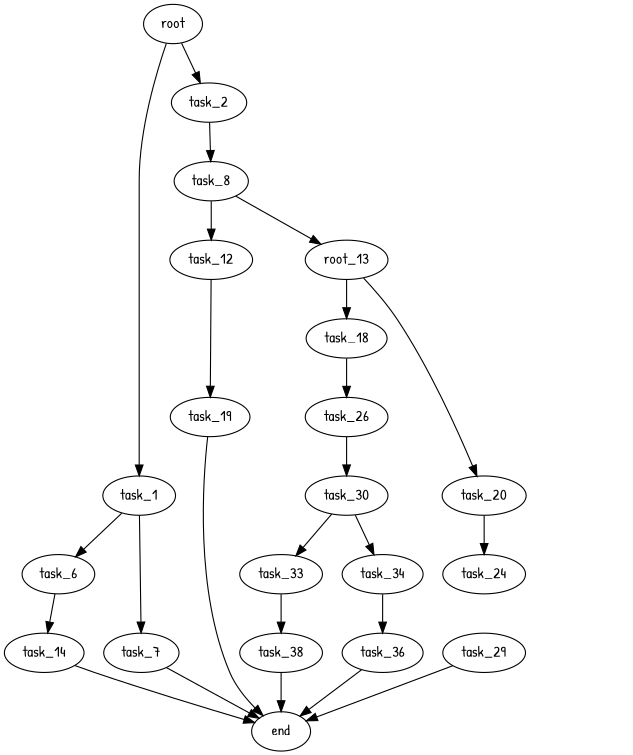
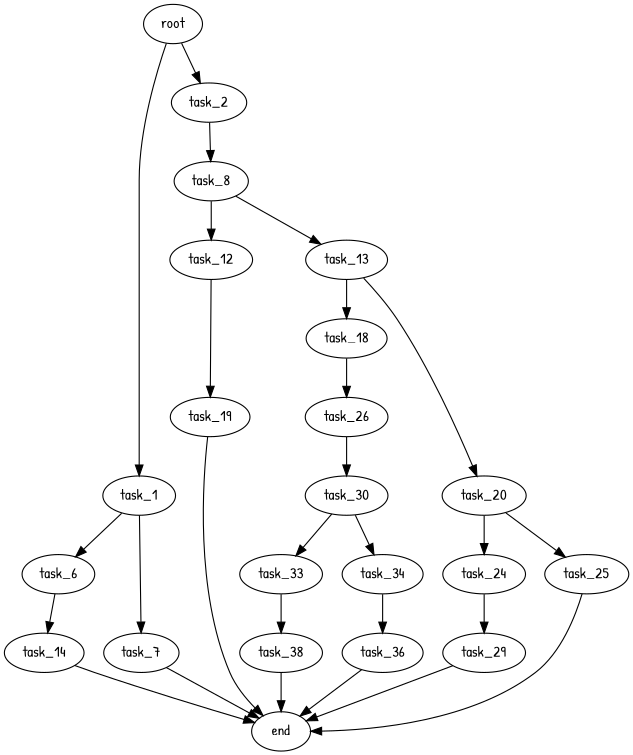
node "root_13": label "root_13" -> "task_13"
node "task_25": added
edge "task_24" -> "task_29": added
